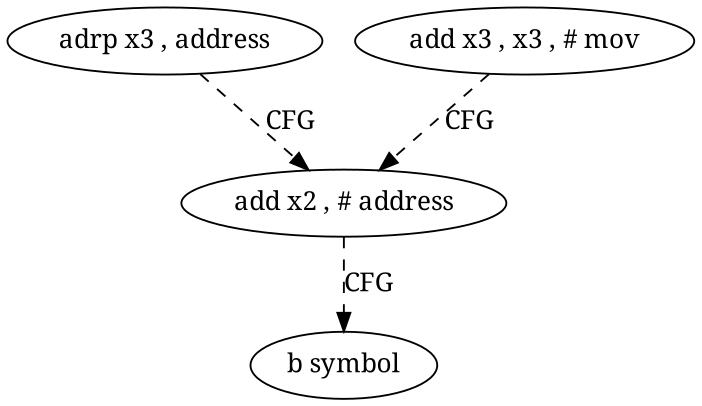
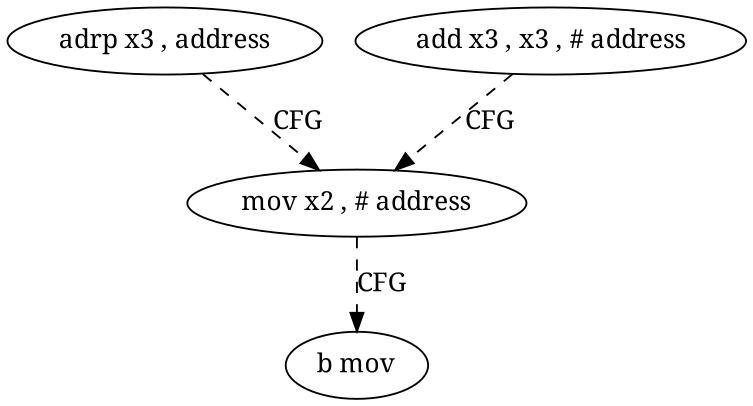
node "add x3 , x3 , # mov": label "add x3 , x3 , # mov" -> "add x3 , x3 , # address"
node "add x2 , # address": label "add x2 , # address" -> "mov x2 , # address"
node "b symbol": label "b symbol" -> "b mov"
